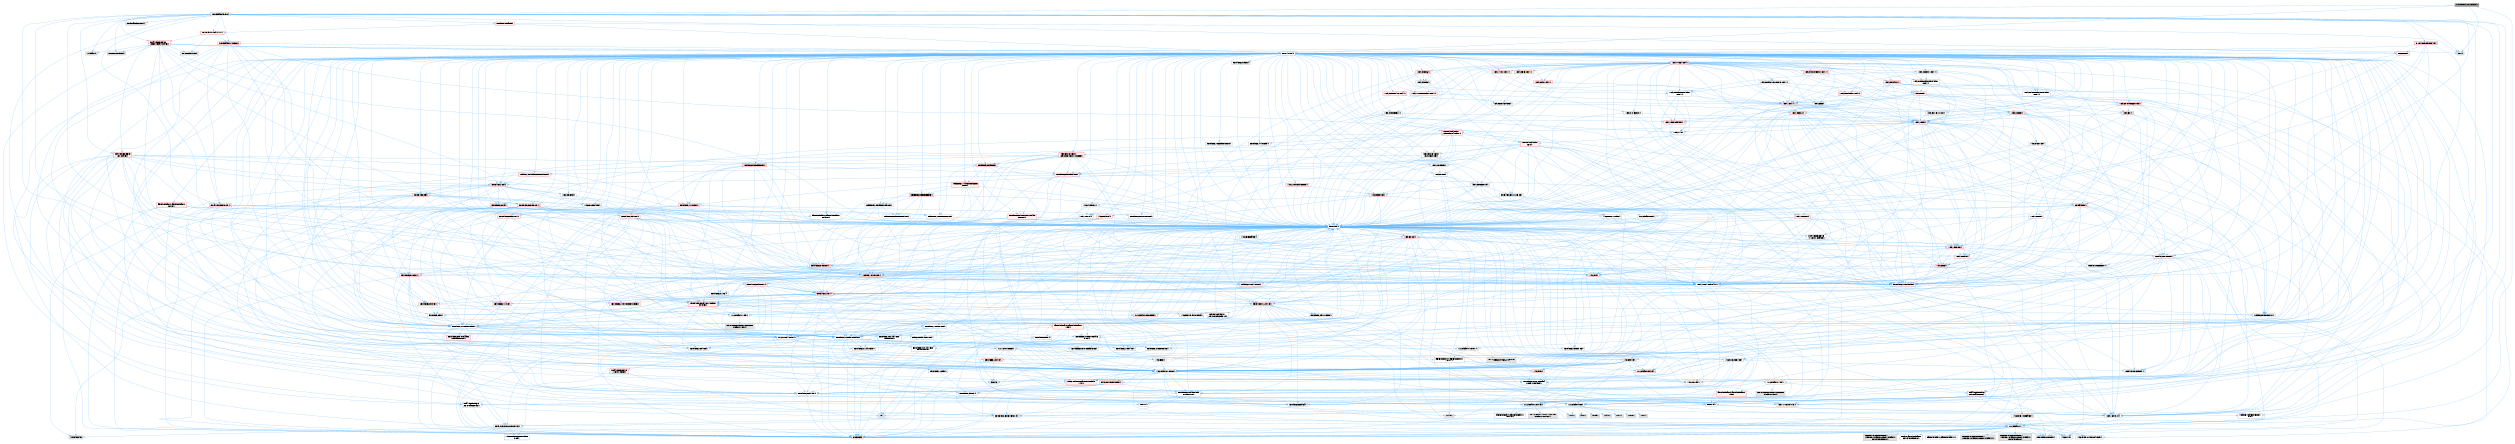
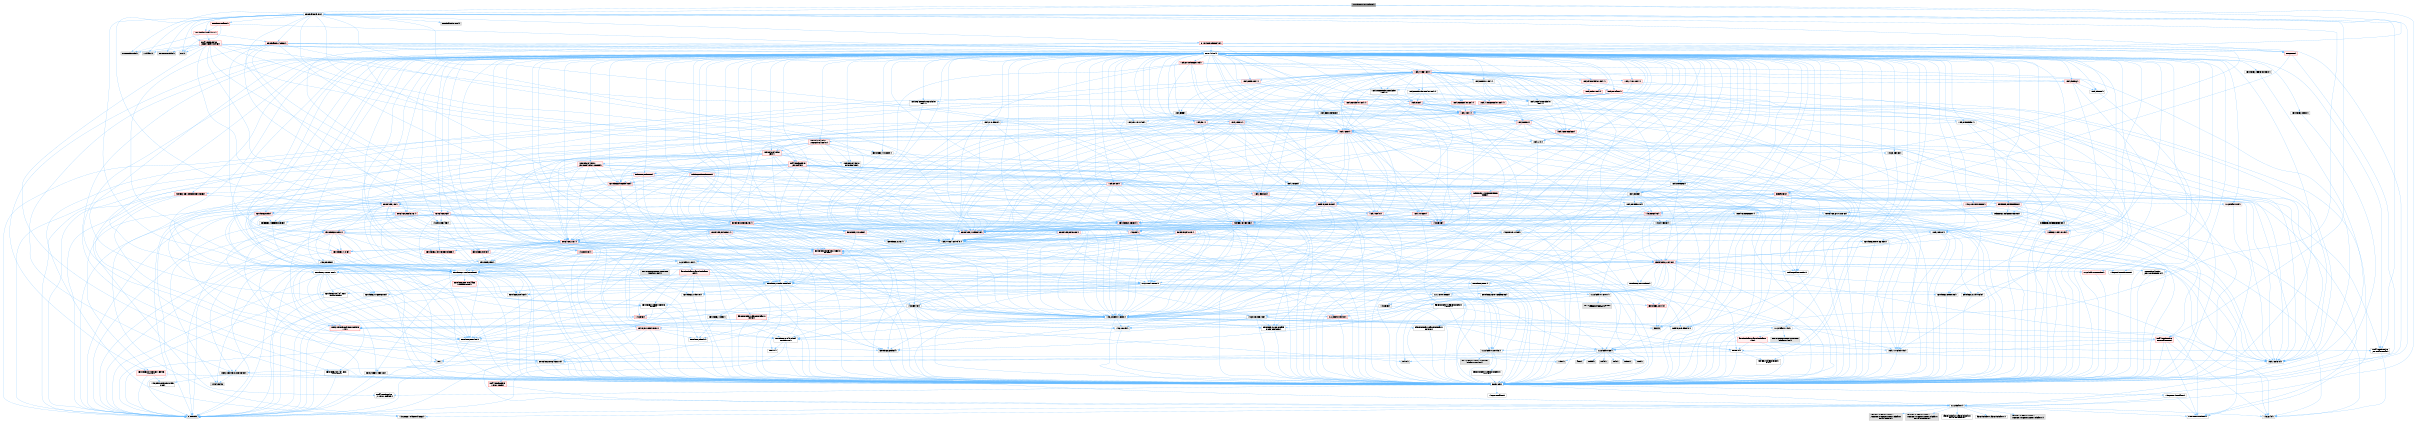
edge "RenderCaptureInterface.h" -> "RHI.h": now "RenderCaptureInterface.h" -> "RHIBreadcrumbs.h"
edge "Math/UnrealMath.h" -> "Math/BoxSphereBounds.h": reversed
edge "CoreTypes.h" -> "Math/Box2D.h": reversed
node "Sorting/GenericPlatform CompilerPreSetup.h": label "Sorting/GenericPlatform CompilerPreSetup.h" -> "GenericPlatform/GenericPlatform CompilerPreSetup.h"
